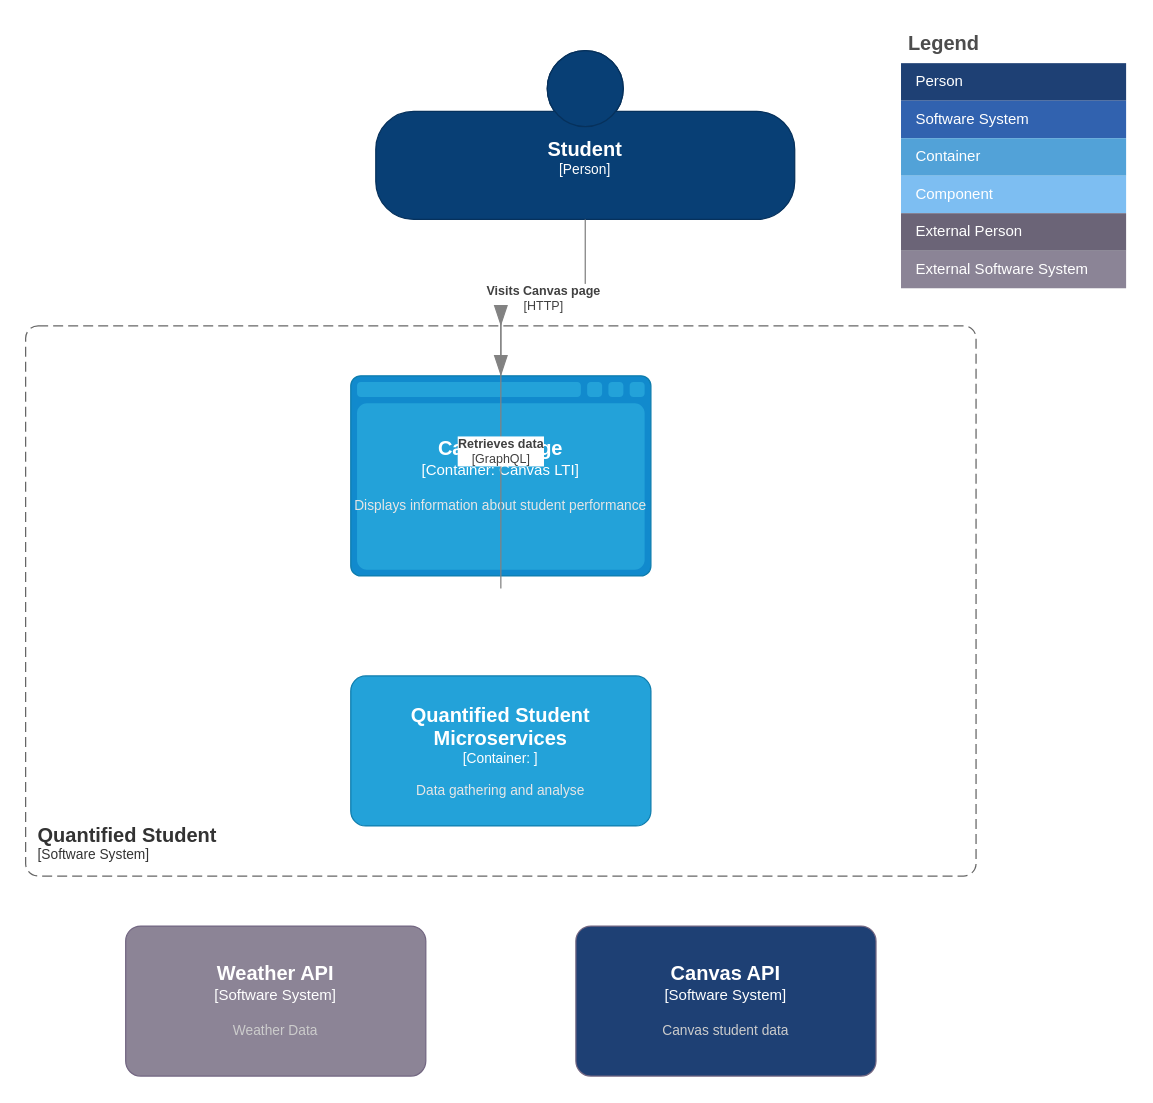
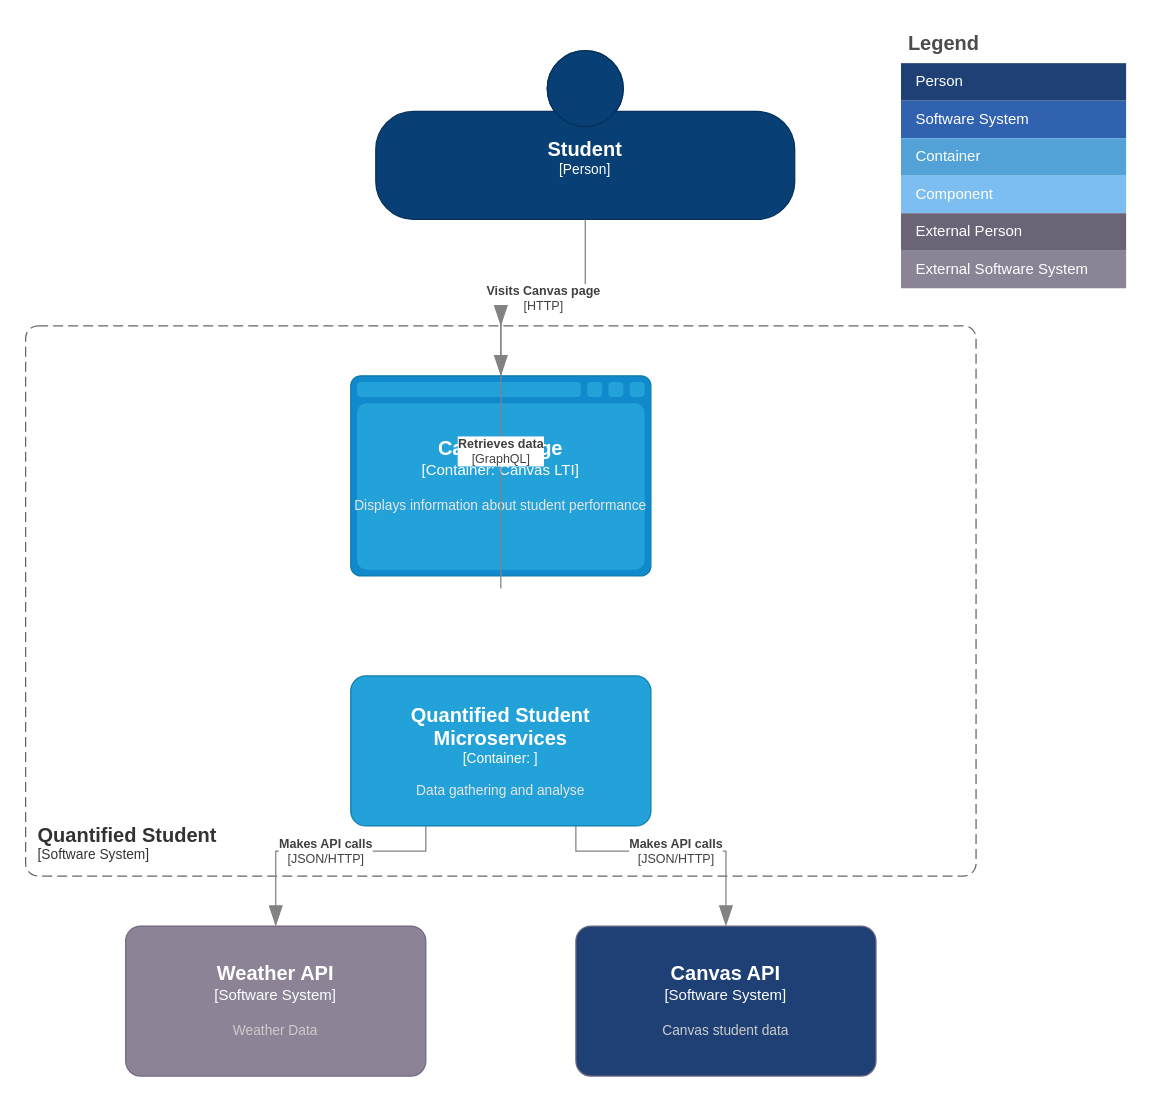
edge "Quantified Student Microservices [Container: ] Data gathering and analyse" -> "Weather API [Software System] Weather Data": added, label "Makes API calls [JSON/HTTP]"
edge "Quantified Student Microservices [Container: ] Data gathering and analyse" -> "Canvas API [Software System] Canvas student data": added, label "Makes API calls [JSON/HTTP]"
